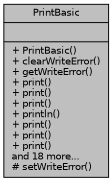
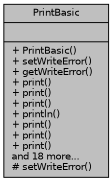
node "PrintBasic": text "+ clearWriteError()" -> "+ setWriteError()"
